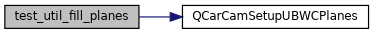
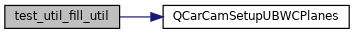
node "test_util_fill_planes": label "test_util_fill_planes" -> "test_util_fill_util"
